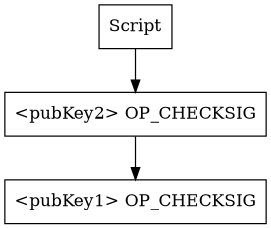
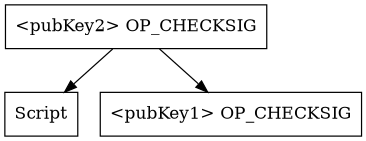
edge "Script" -> "<pubKey2> OP_CHECKSIG": reversed
